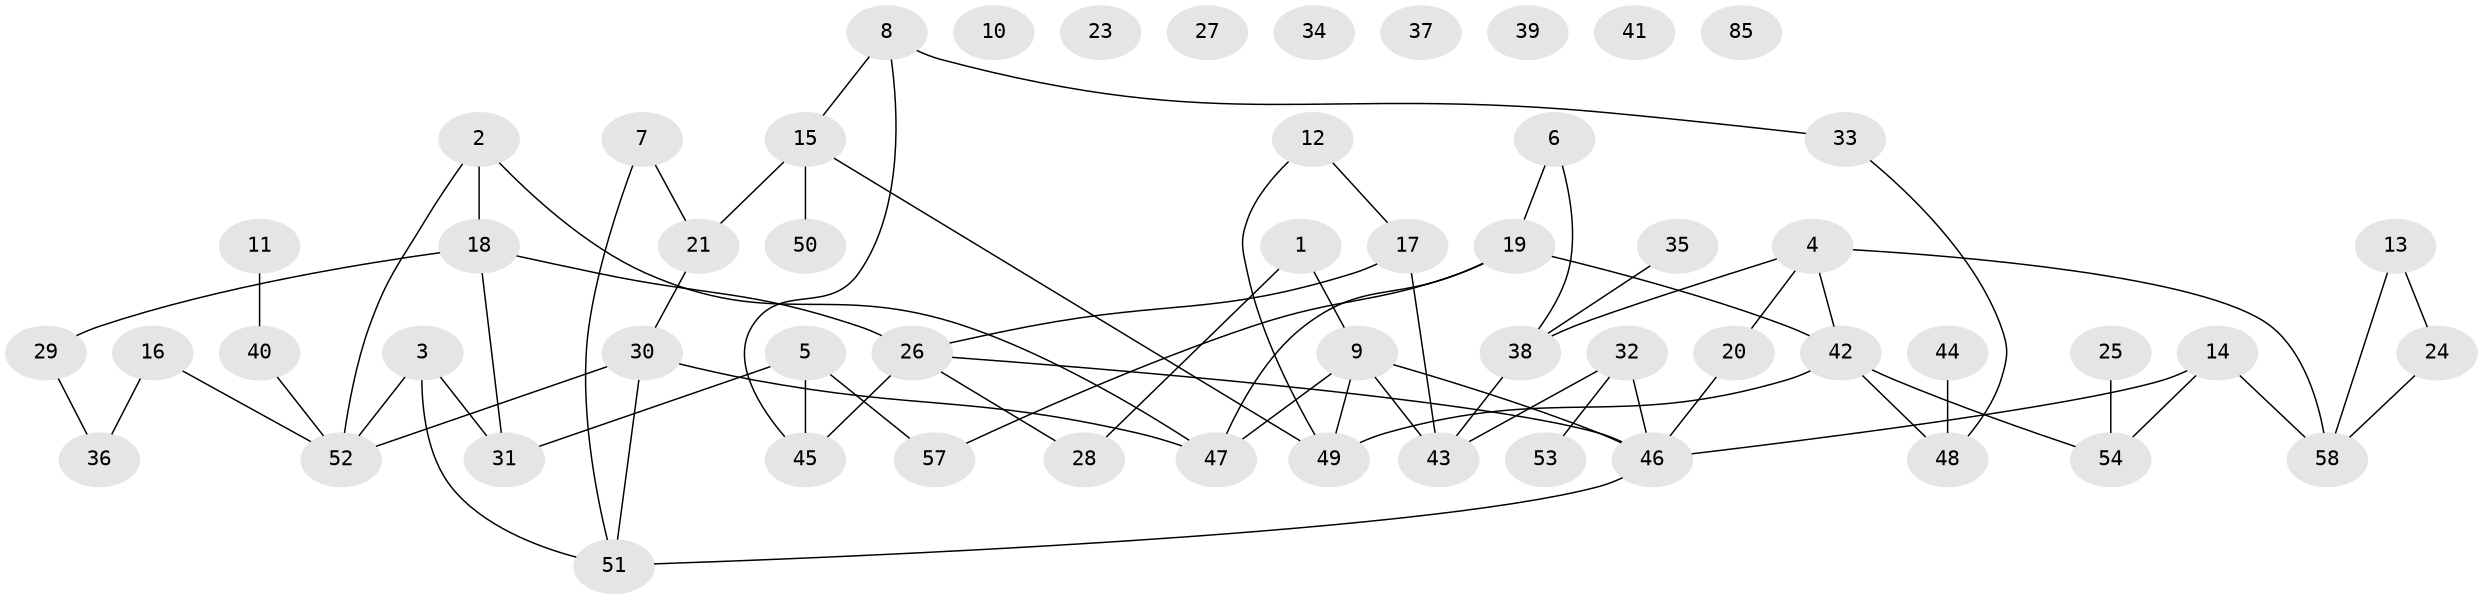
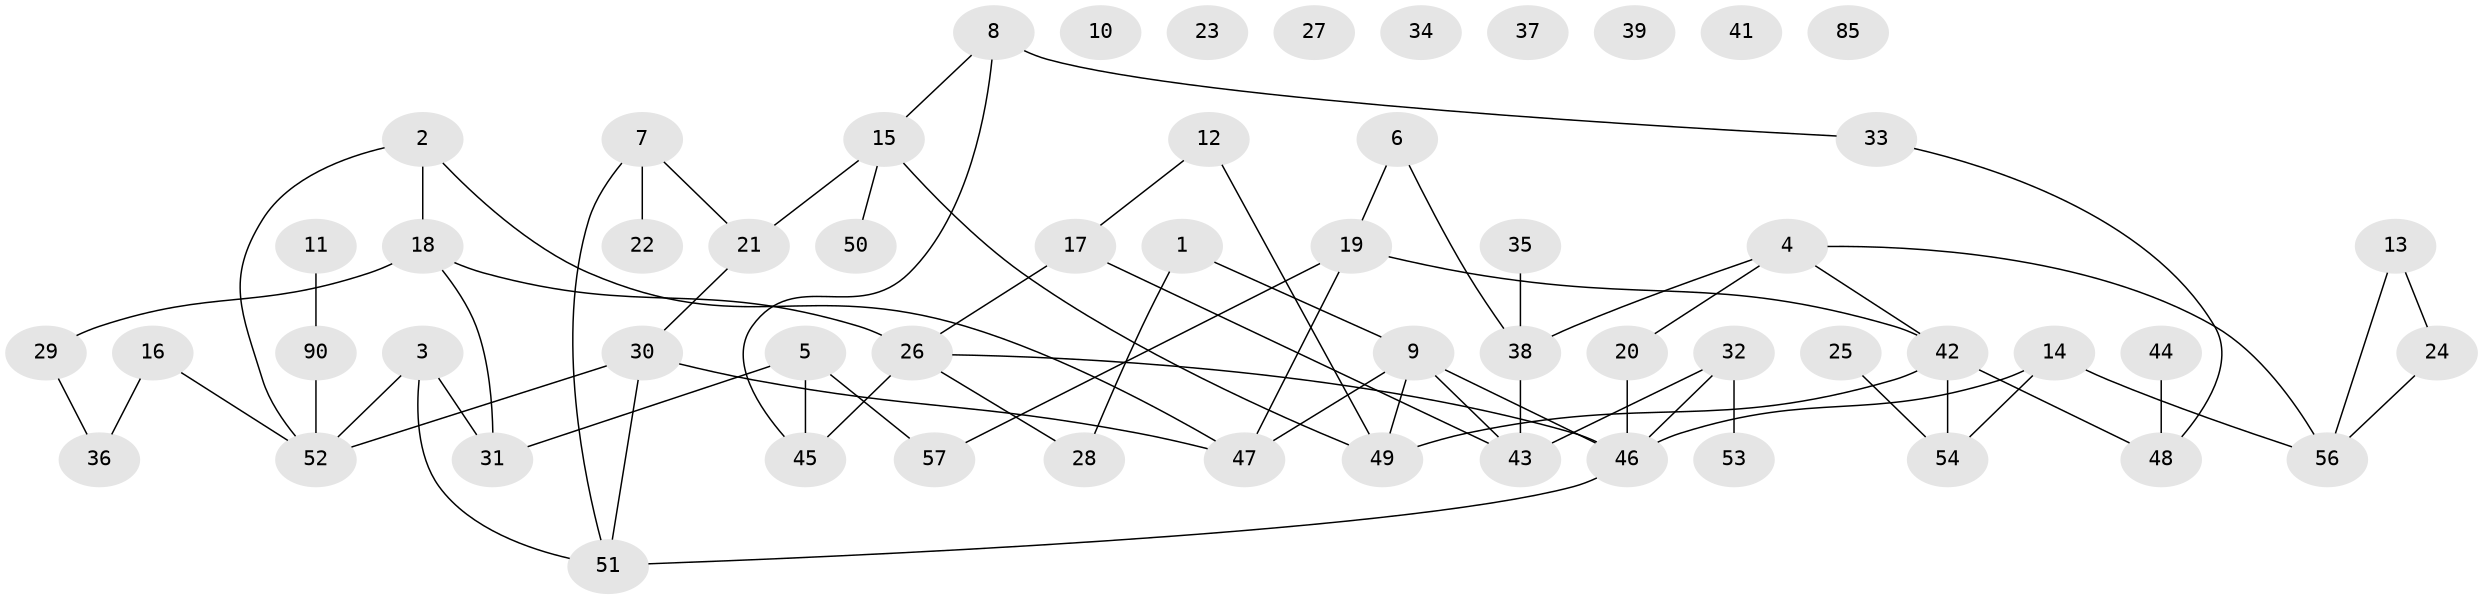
node "22": added
node "40": label "40" -> "90"
node "58": label "58" -> "56"
